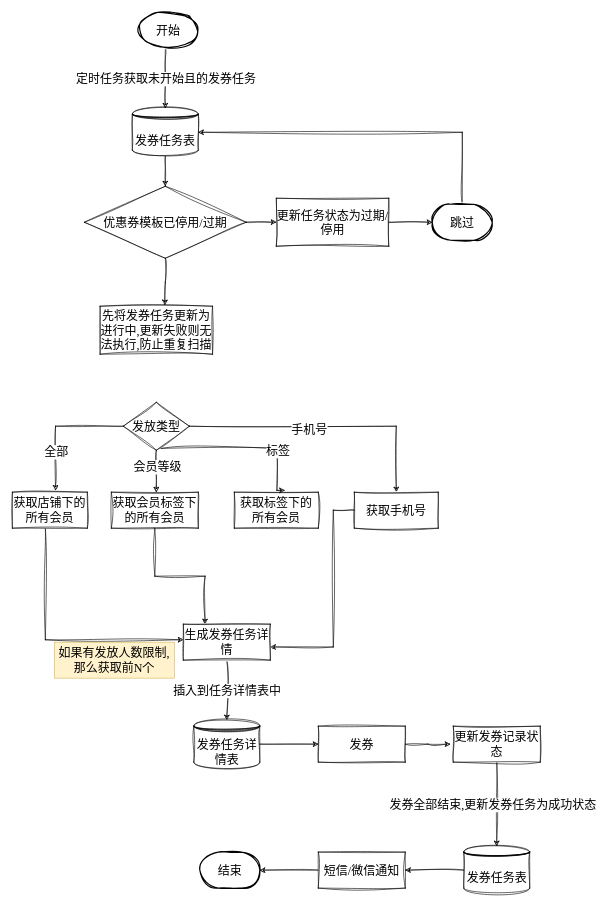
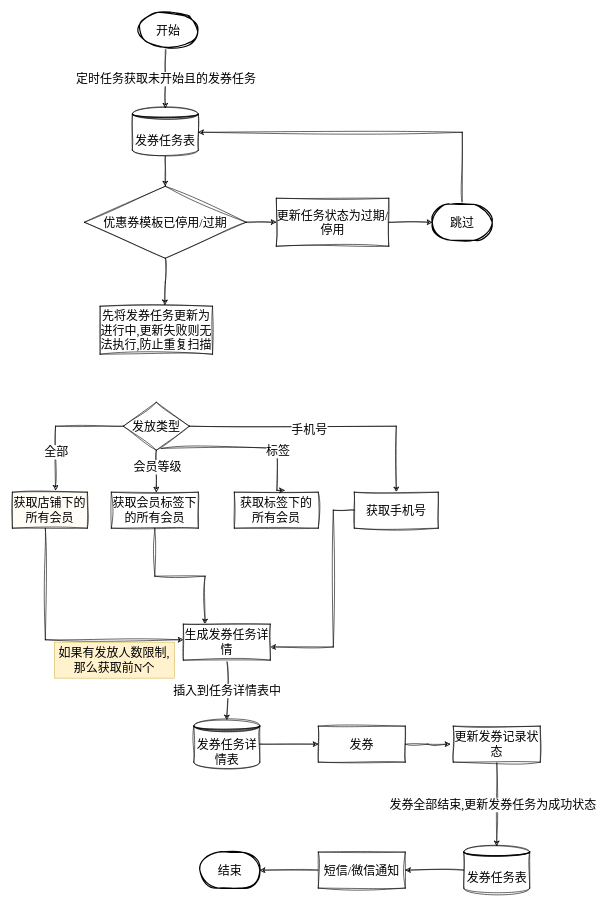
node "获取店铺下的所有会员": fillcolor #ffffff -> #fff2cc
